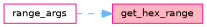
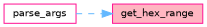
node "range_args": label "range_args" -> "parse_args"
